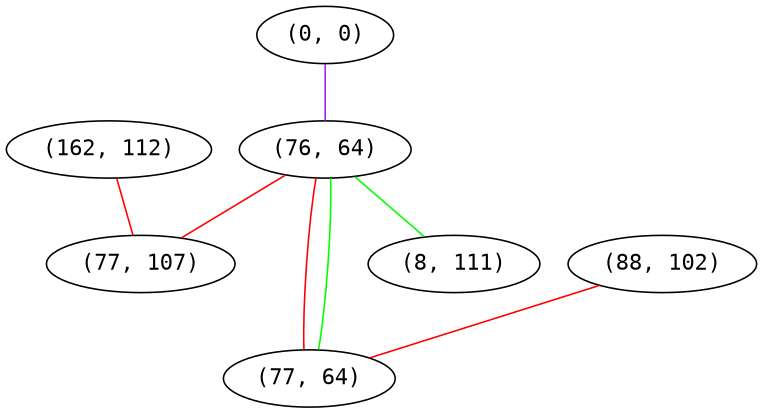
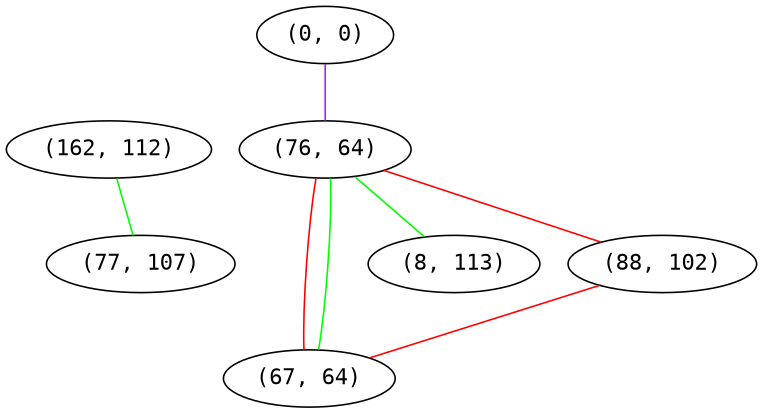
edge "(76, 64)" -- "(77, 107)": now "(76, 64)" -- "(88, 102)"
edge "(162, 112)" -- "(77, 107)": color red -> green
node "(8, 111)": label "(8, 111)" -> "(8, 113)"
node "(77, 64)": label "(77, 64)" -> "(67, 64)"
